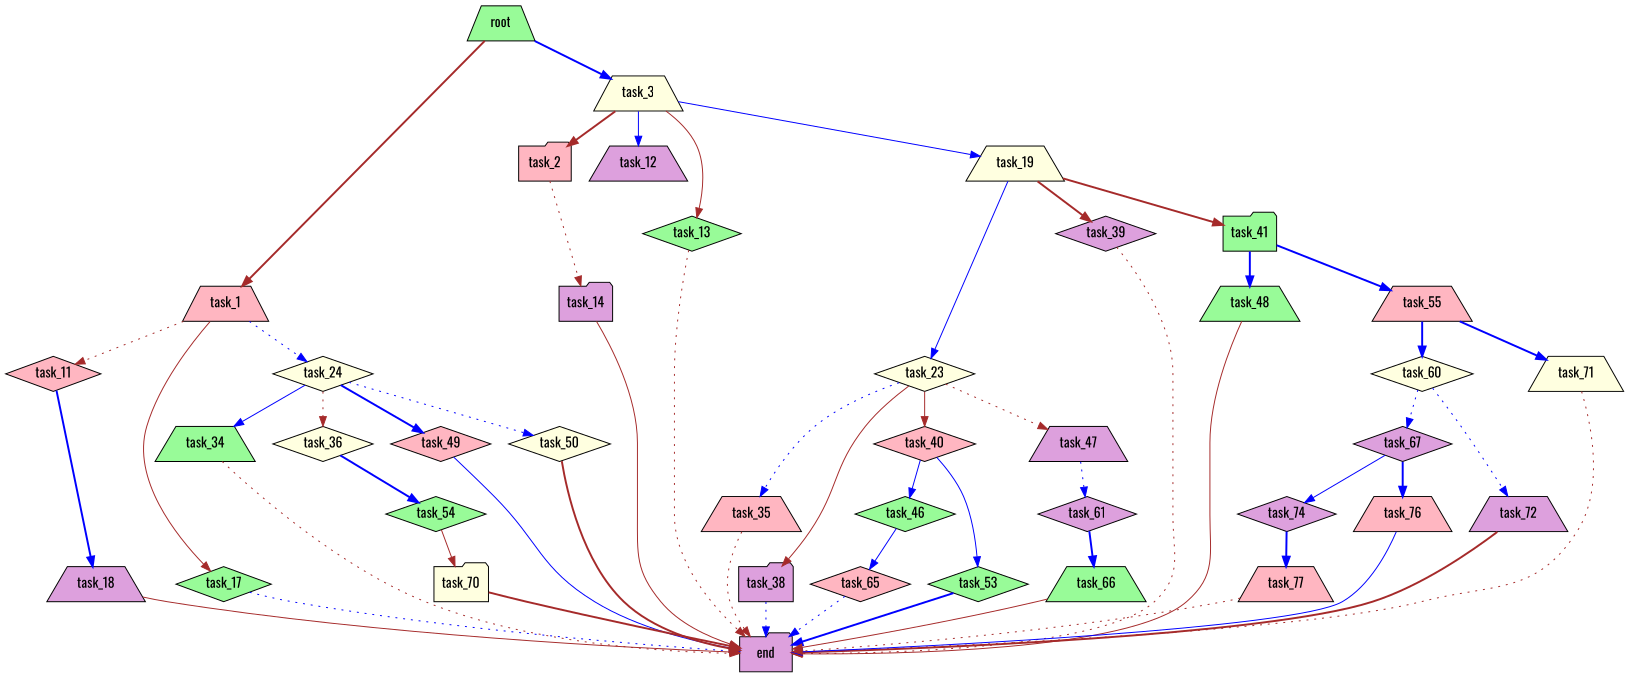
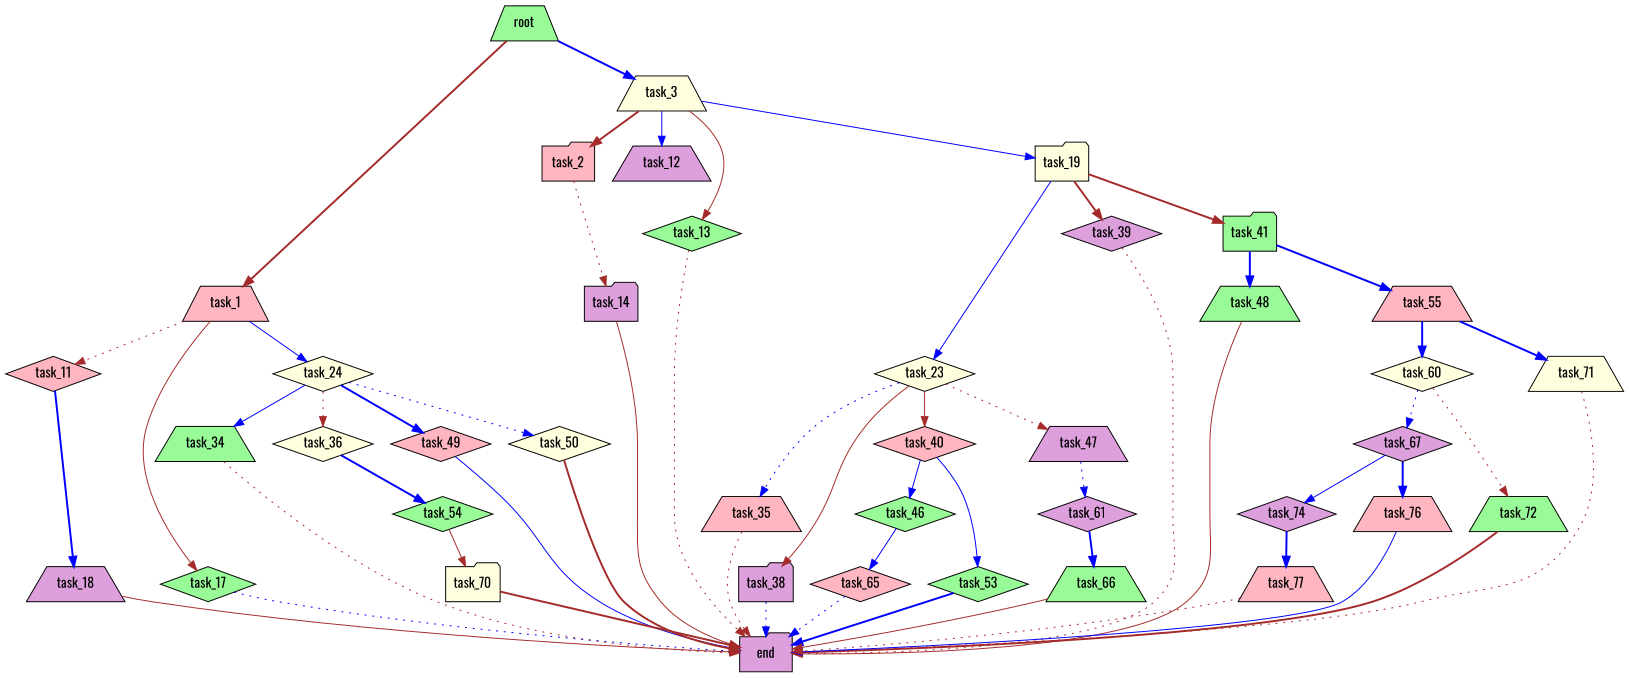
node "task_19": shape trapezium -> folder
edge "task_1" -> "task_24": style dotted -> solid
edge "task_60" -> "task_72": color blue -> brown
node "task_72": fillcolor plum -> palegreen
